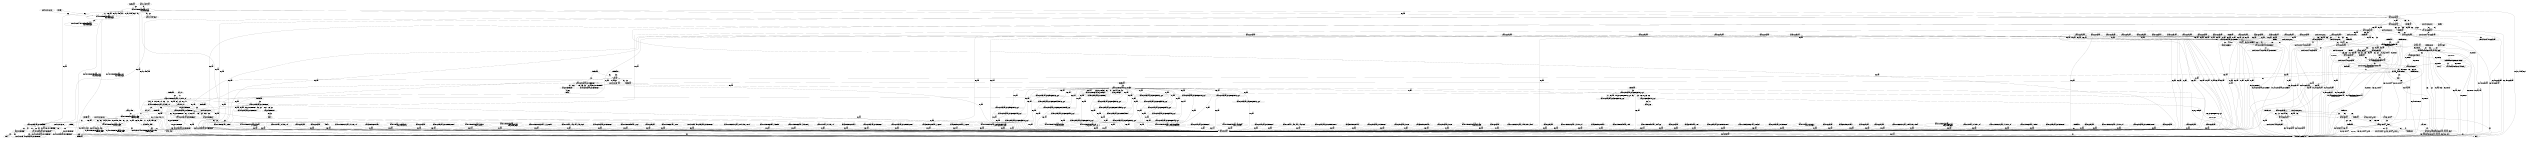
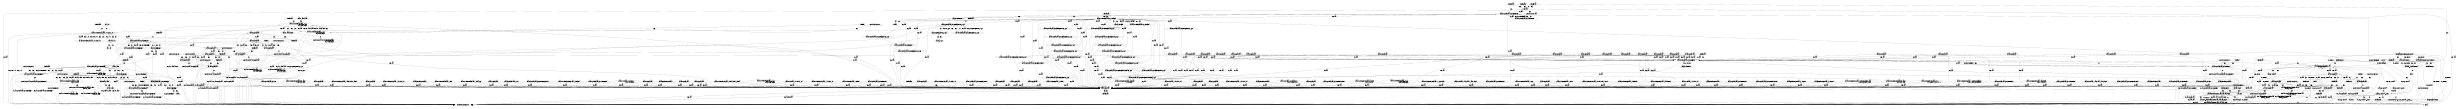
edge "(Call,TALLOC_CTX *mem_ctx)" -> "(MethodParameterIn,TALLOC_CTX *mem_ctx)": reversed
edge "(Call,*data = asn1_init(mem_ctx))" -> "(Call,!data)": removed, label "DDG: data"
